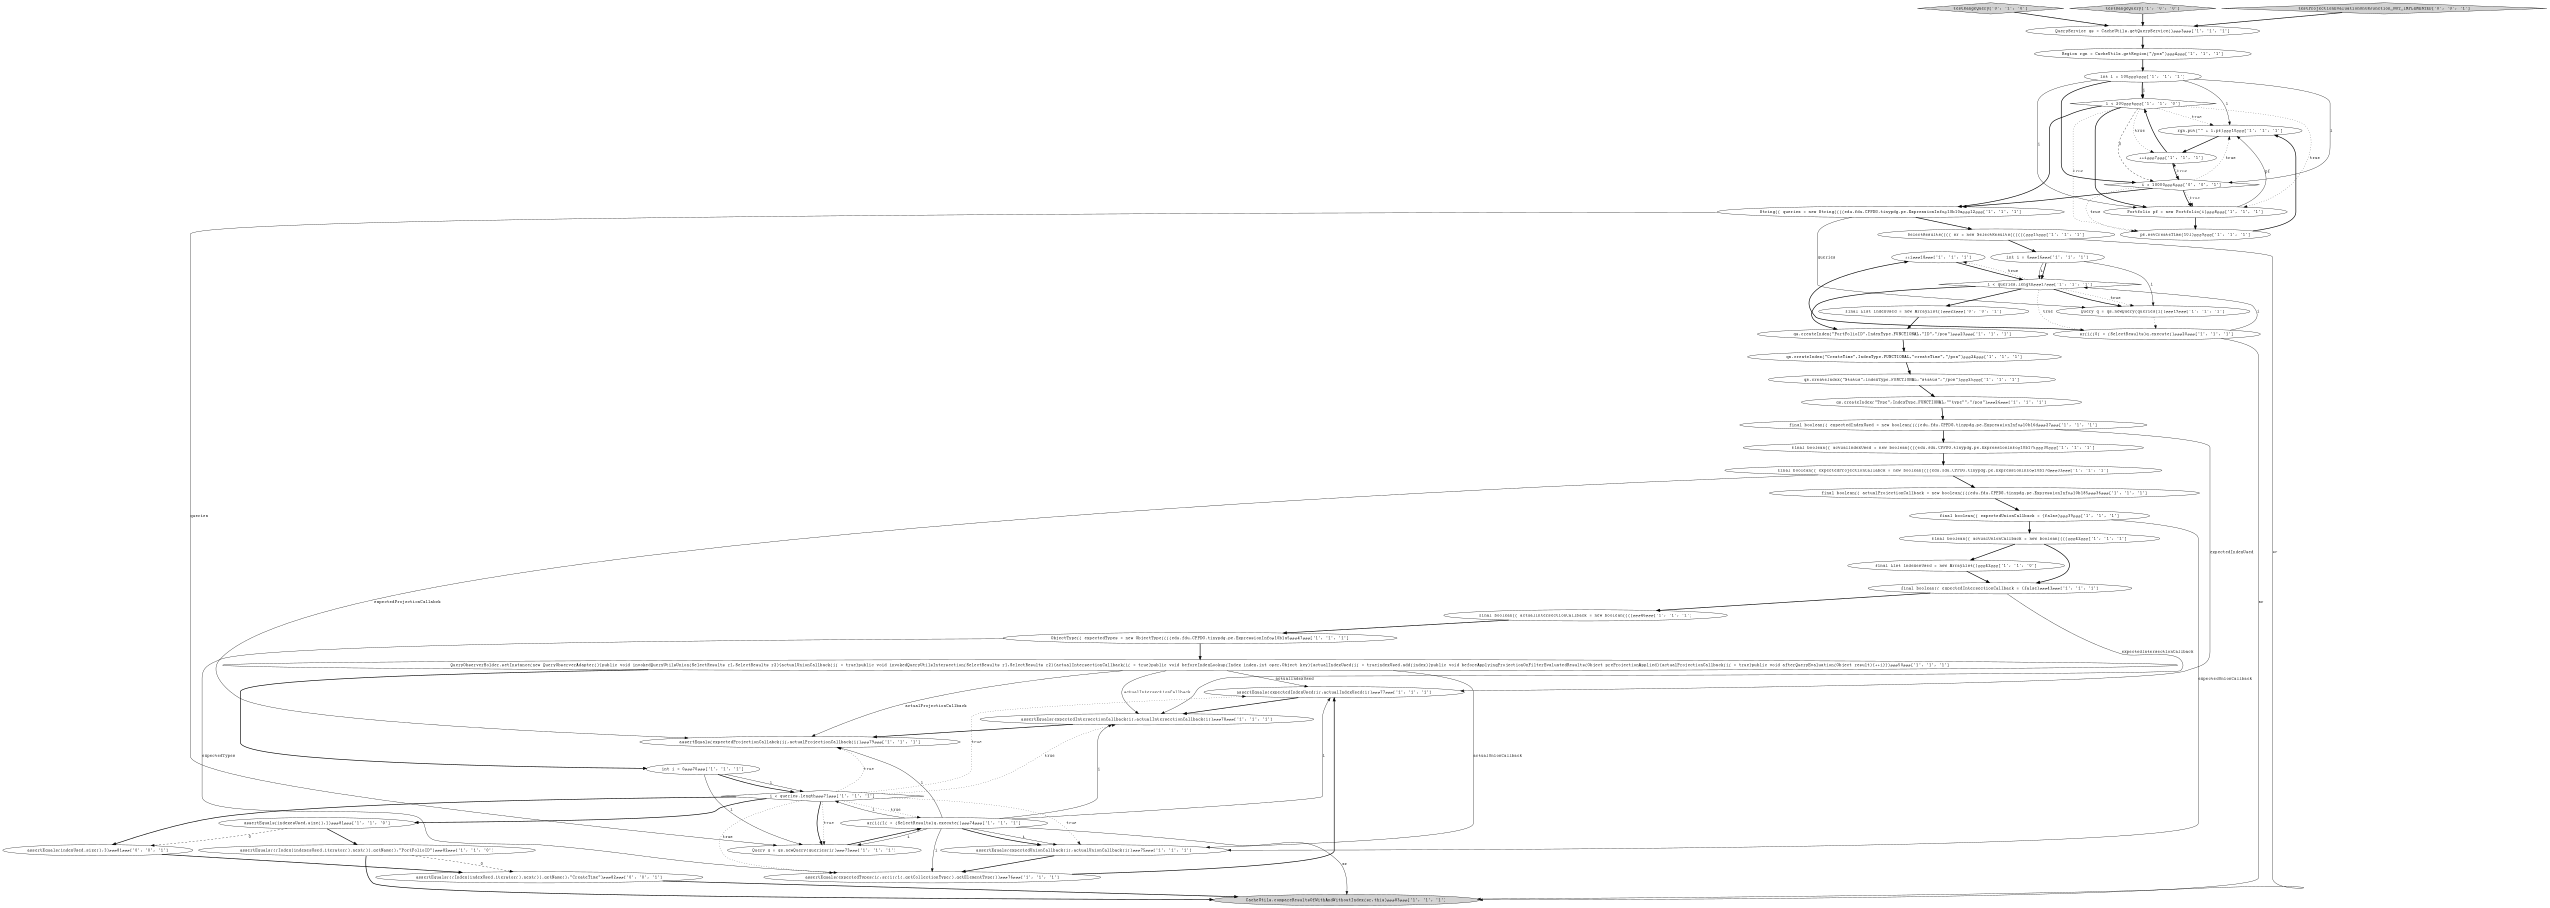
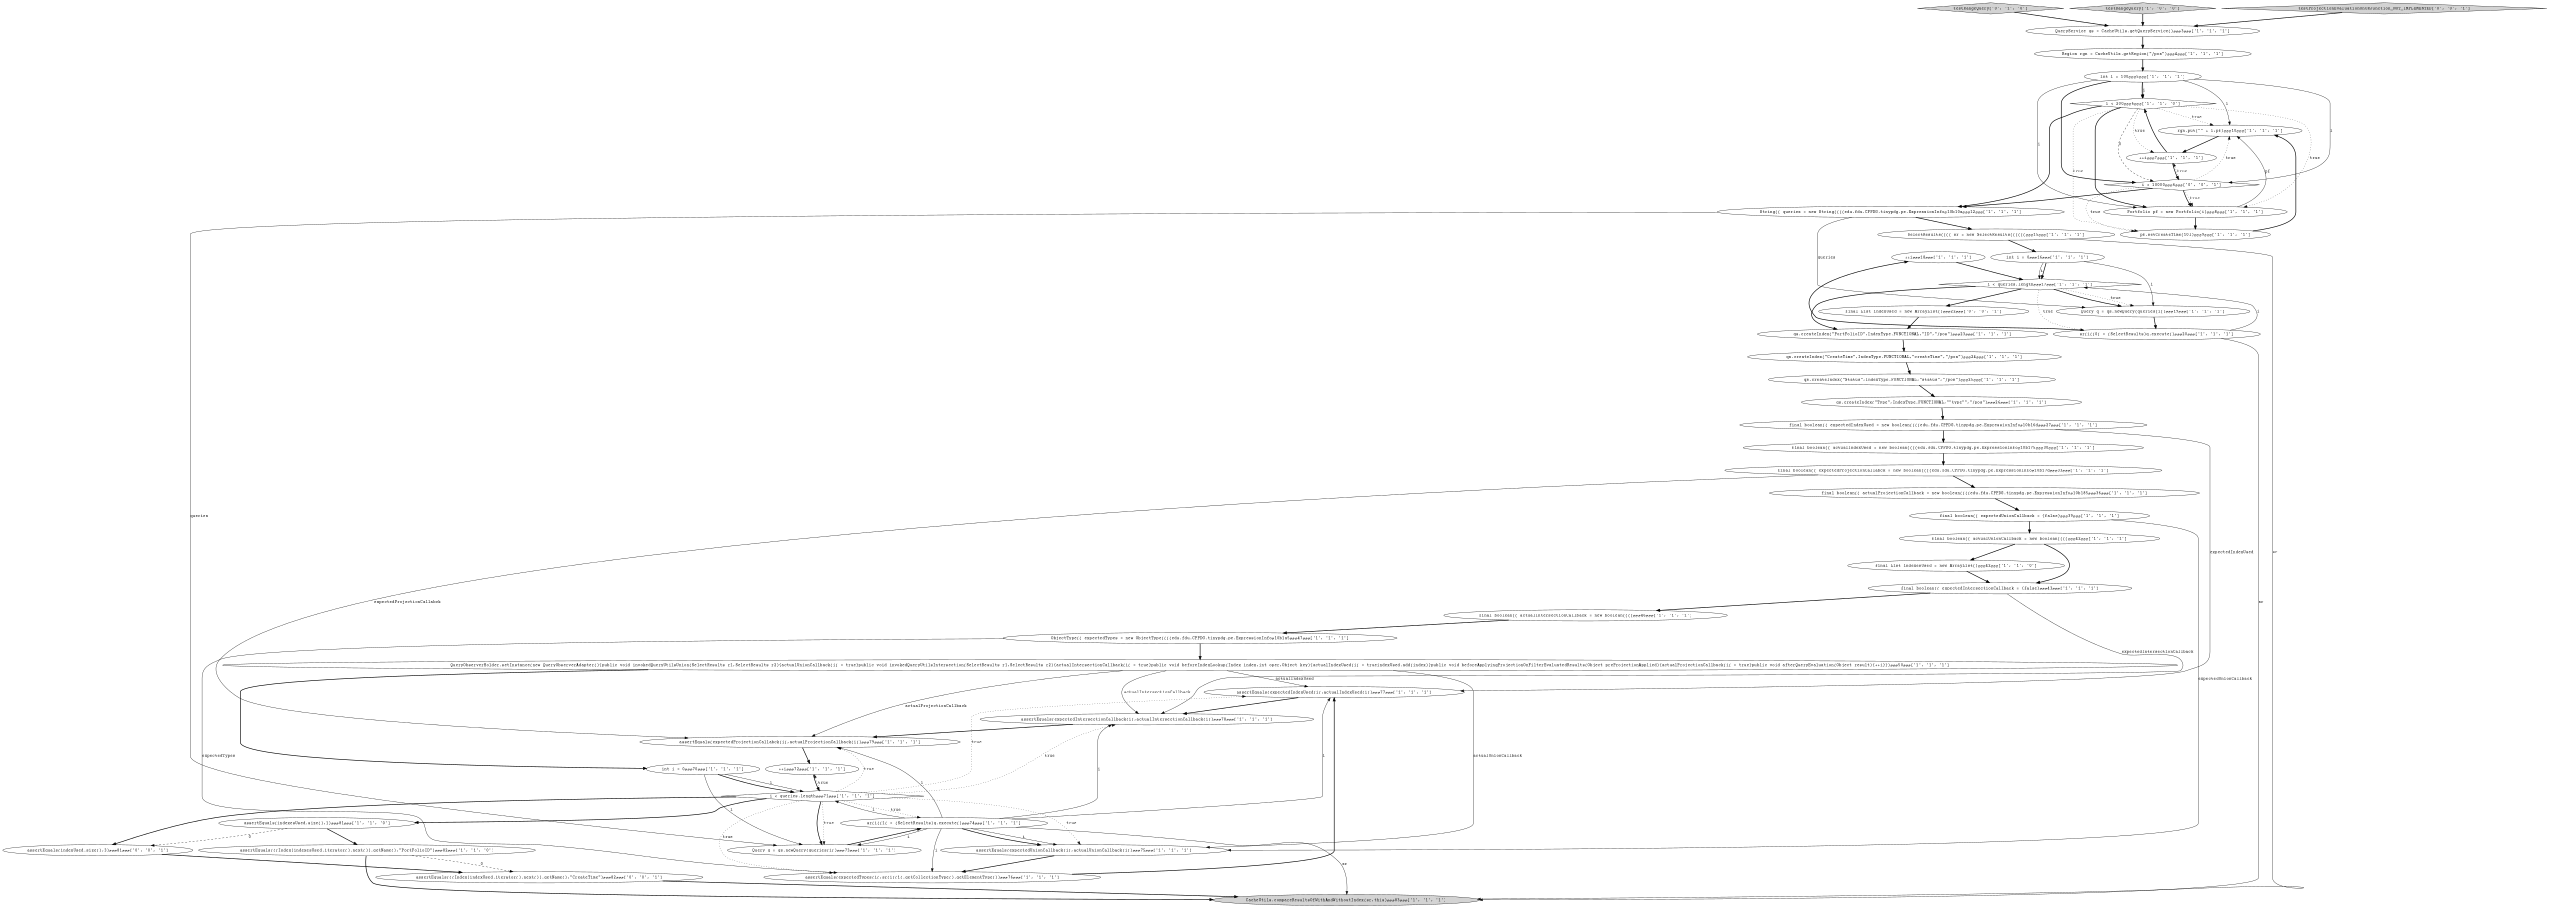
edge "i < queries.length@@@17@@@['1', '1', '1']" -> "++i@@@18@@@['1', '1', '1']": removed, label "true"
edge "Query q = qs.newQuery(queries(i()@@@19@@@['1', '1', '1']" -> "sr(i((0( = (SelectResults)q.execute()@@@20@@@['1', '1', '1']": style dotted -> bold
node "++i@@@72@@@['1', '1', '1']": added
